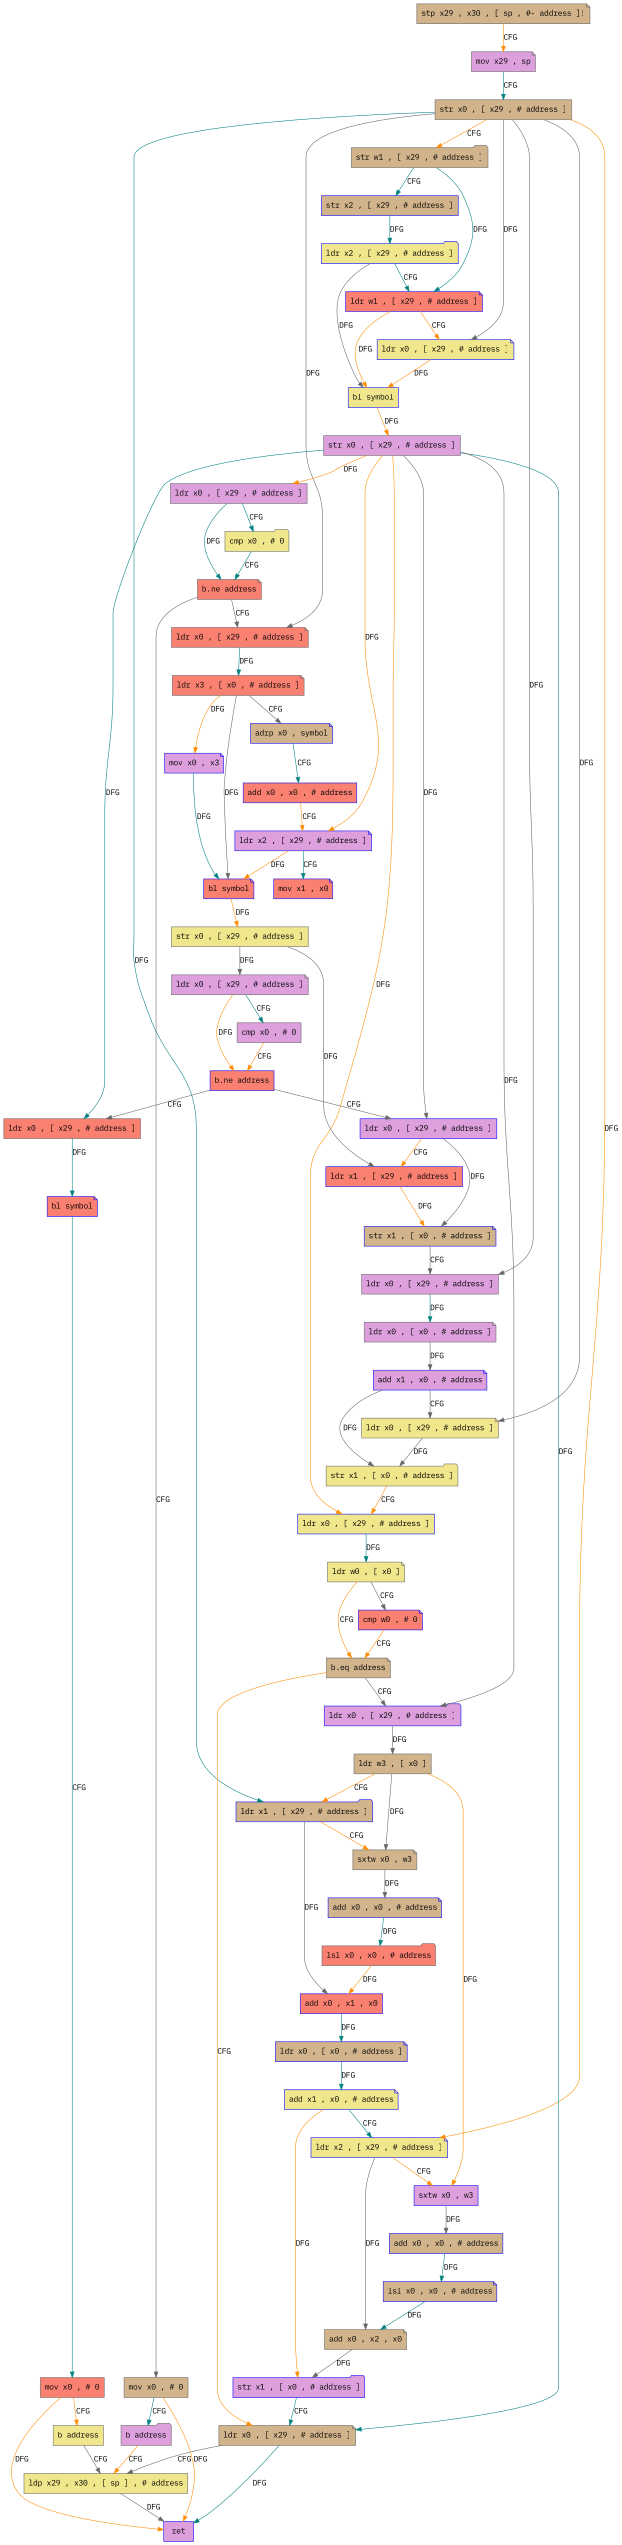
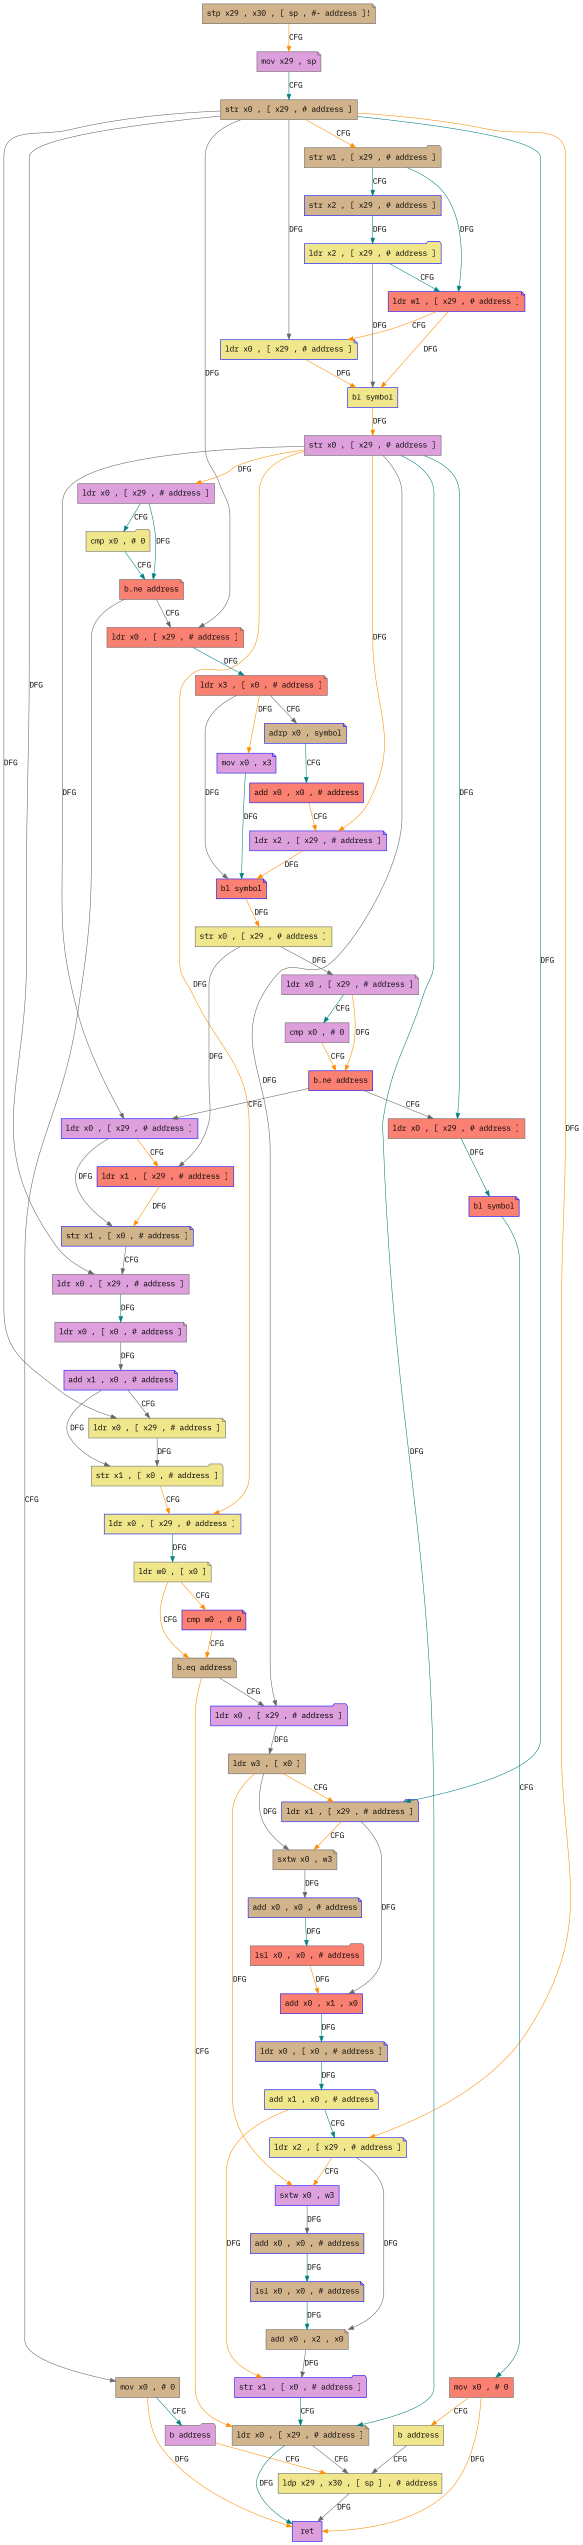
node "mov x1 , x0": removed
edge "ldr w0 , [ x0 ]" -> "cmp w0 , # 0": color gray40 -> darkorange
